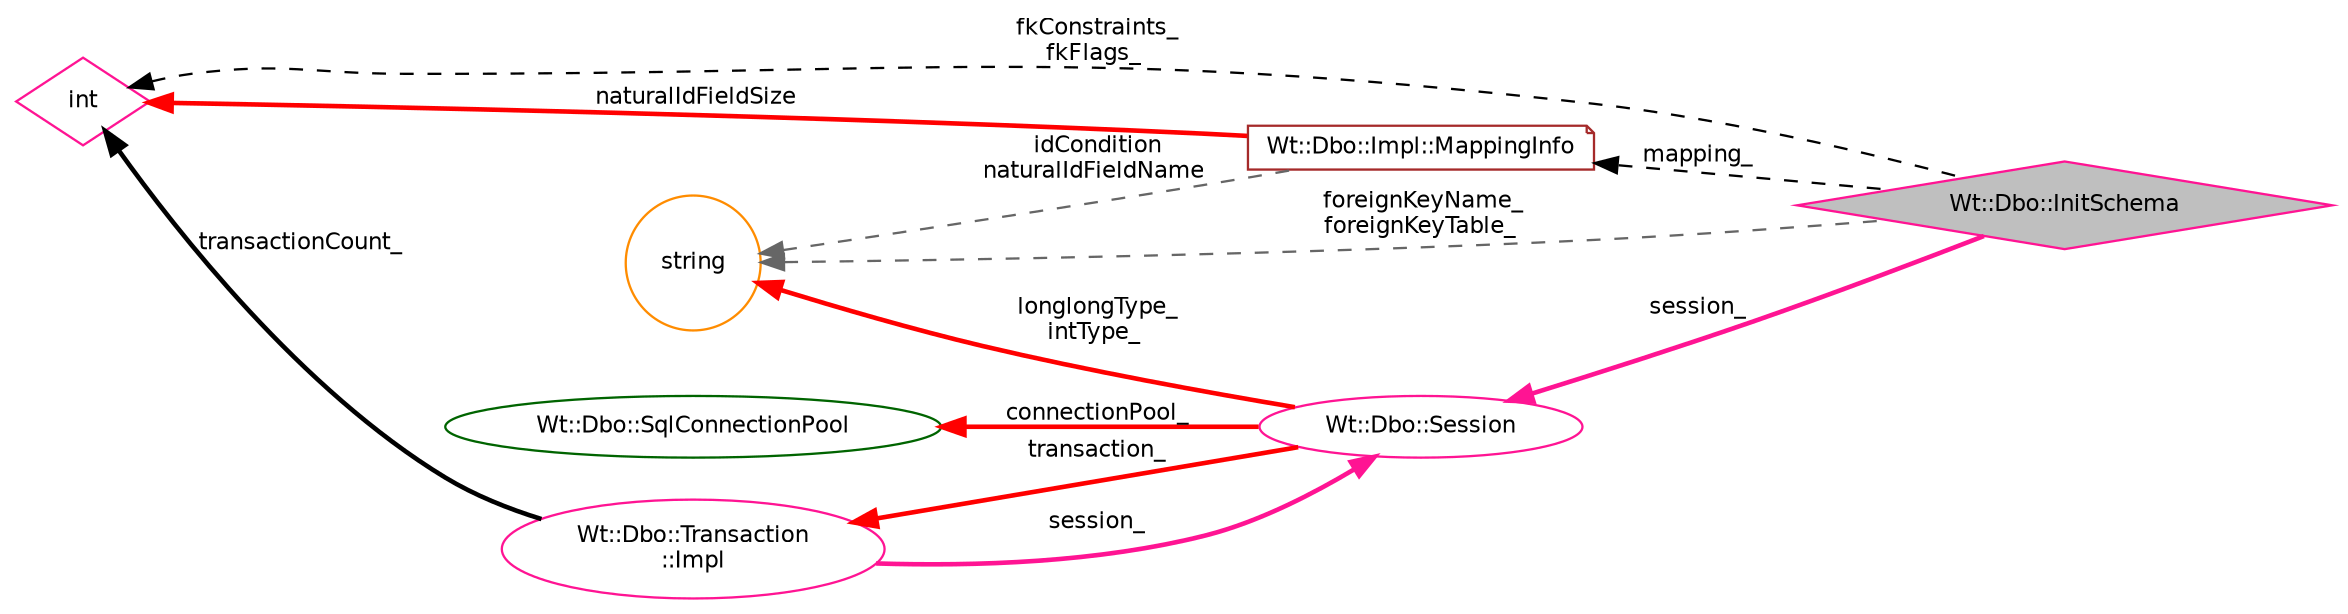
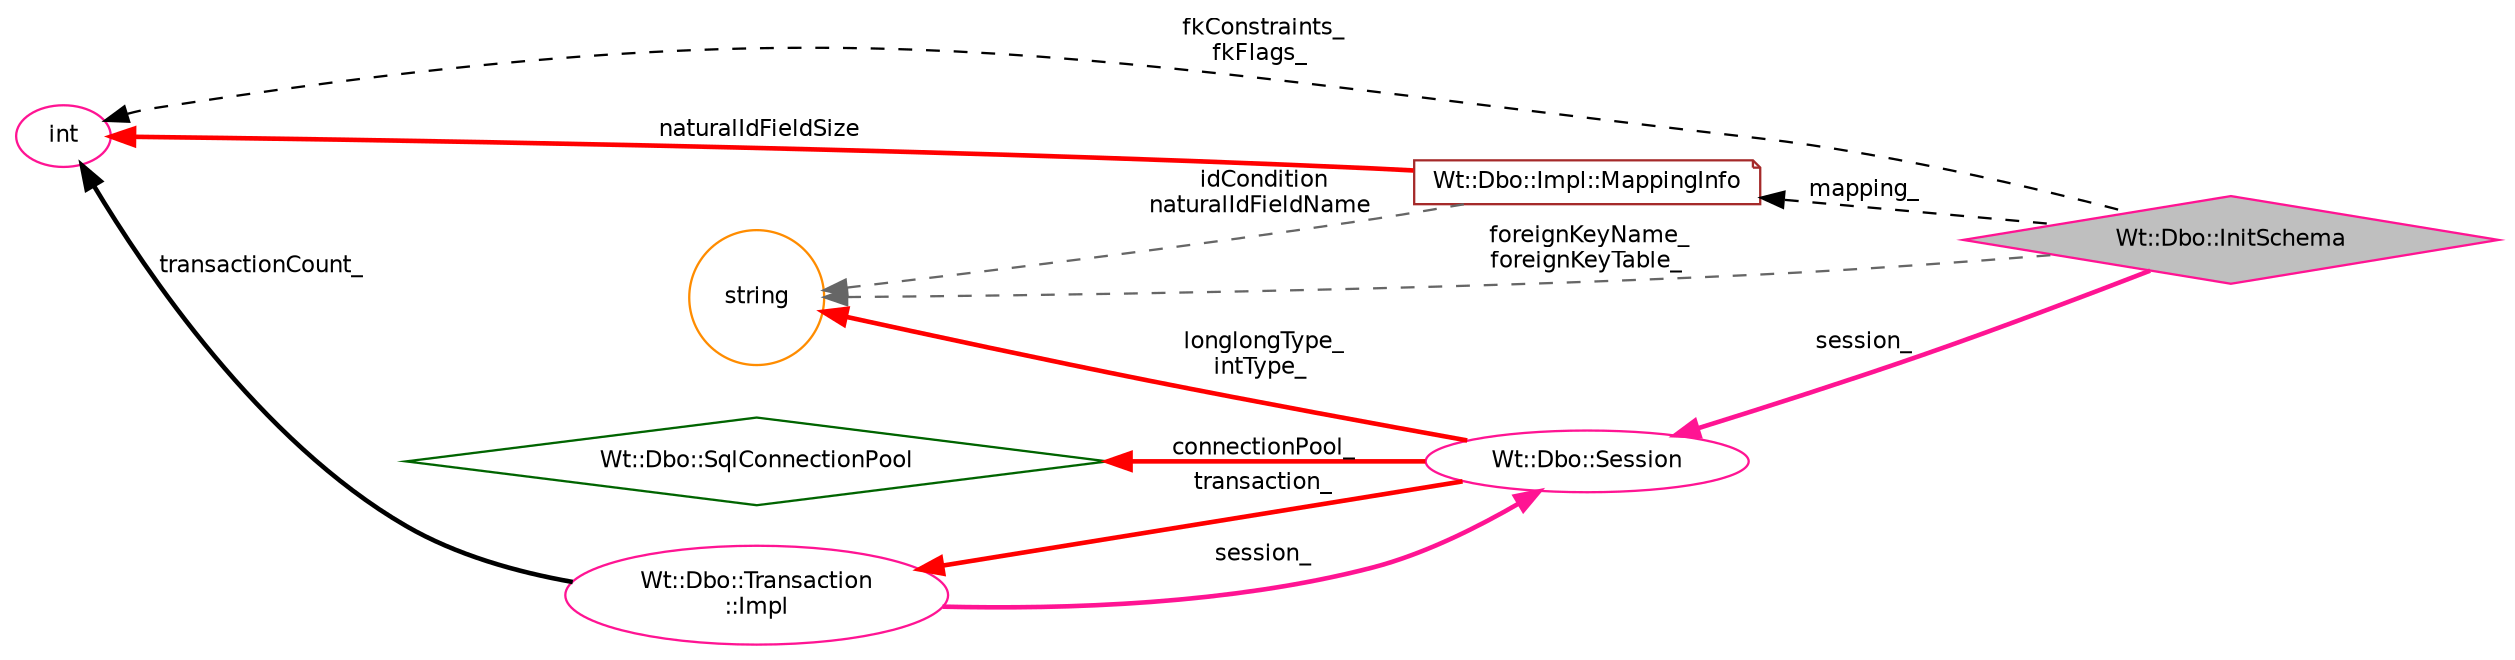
node "int": shape diamond -> ellipse
node "Wt::Dbo::SqlConnectionPool": shape ellipse -> diamond
